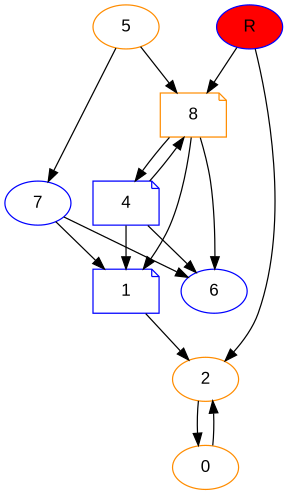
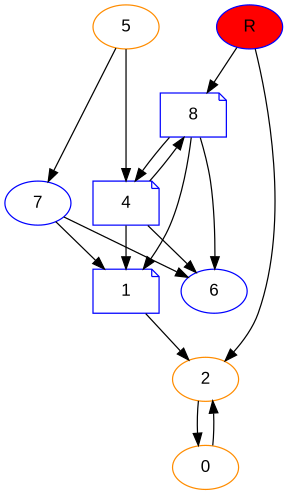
edge "5" -> "8": now "5" -> "4"
node "8": color darkorange -> blue
